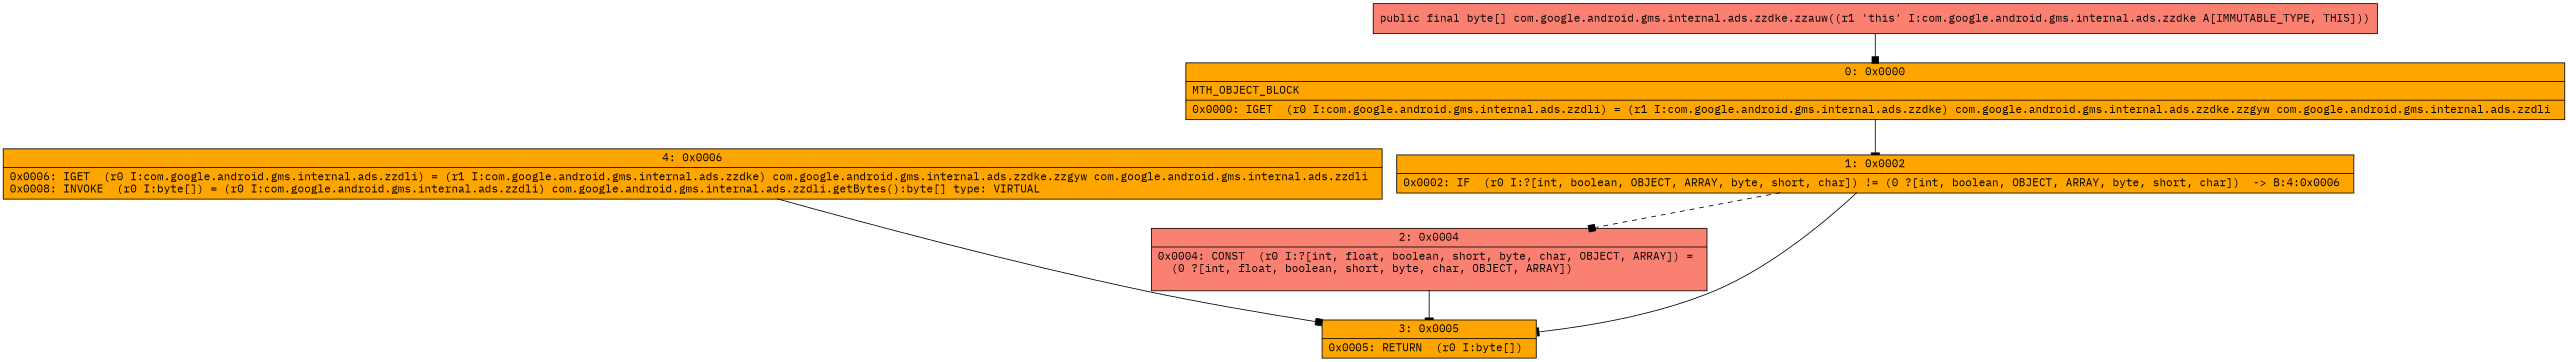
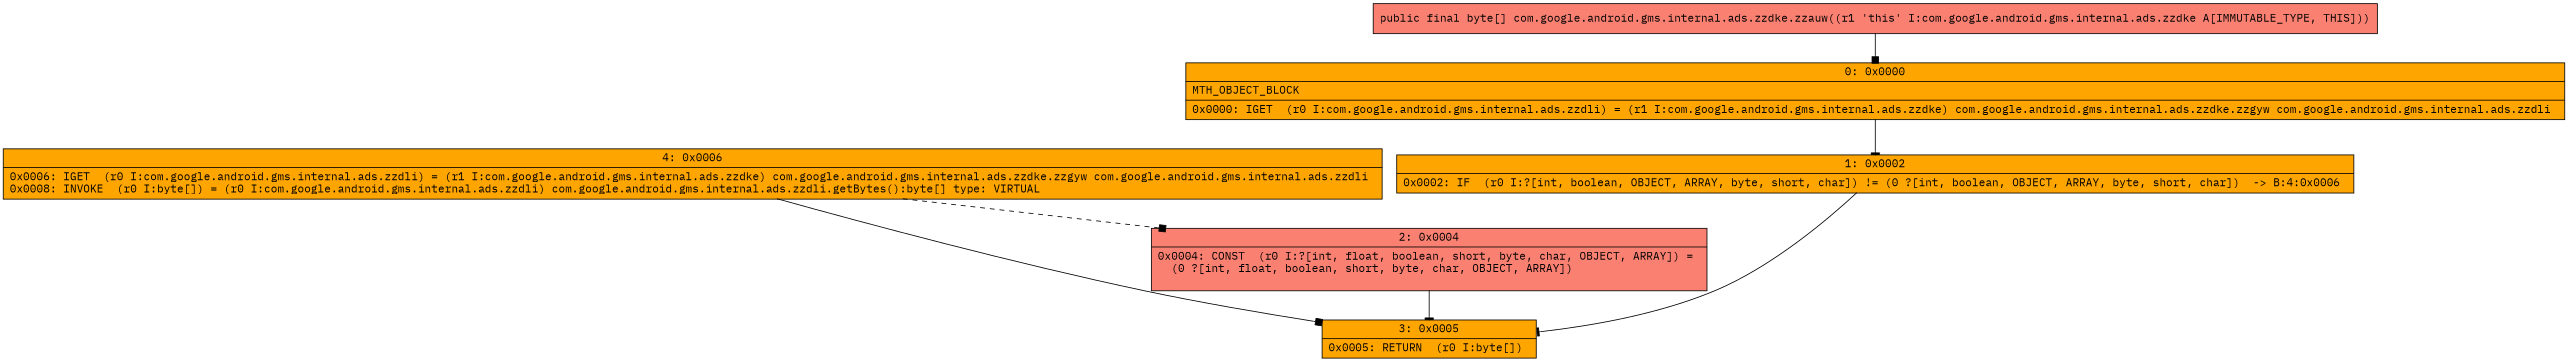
edge "1: 0x0002" -> "2: 0x0004": now "4: 0x0006" -> "2: 0x0004"
